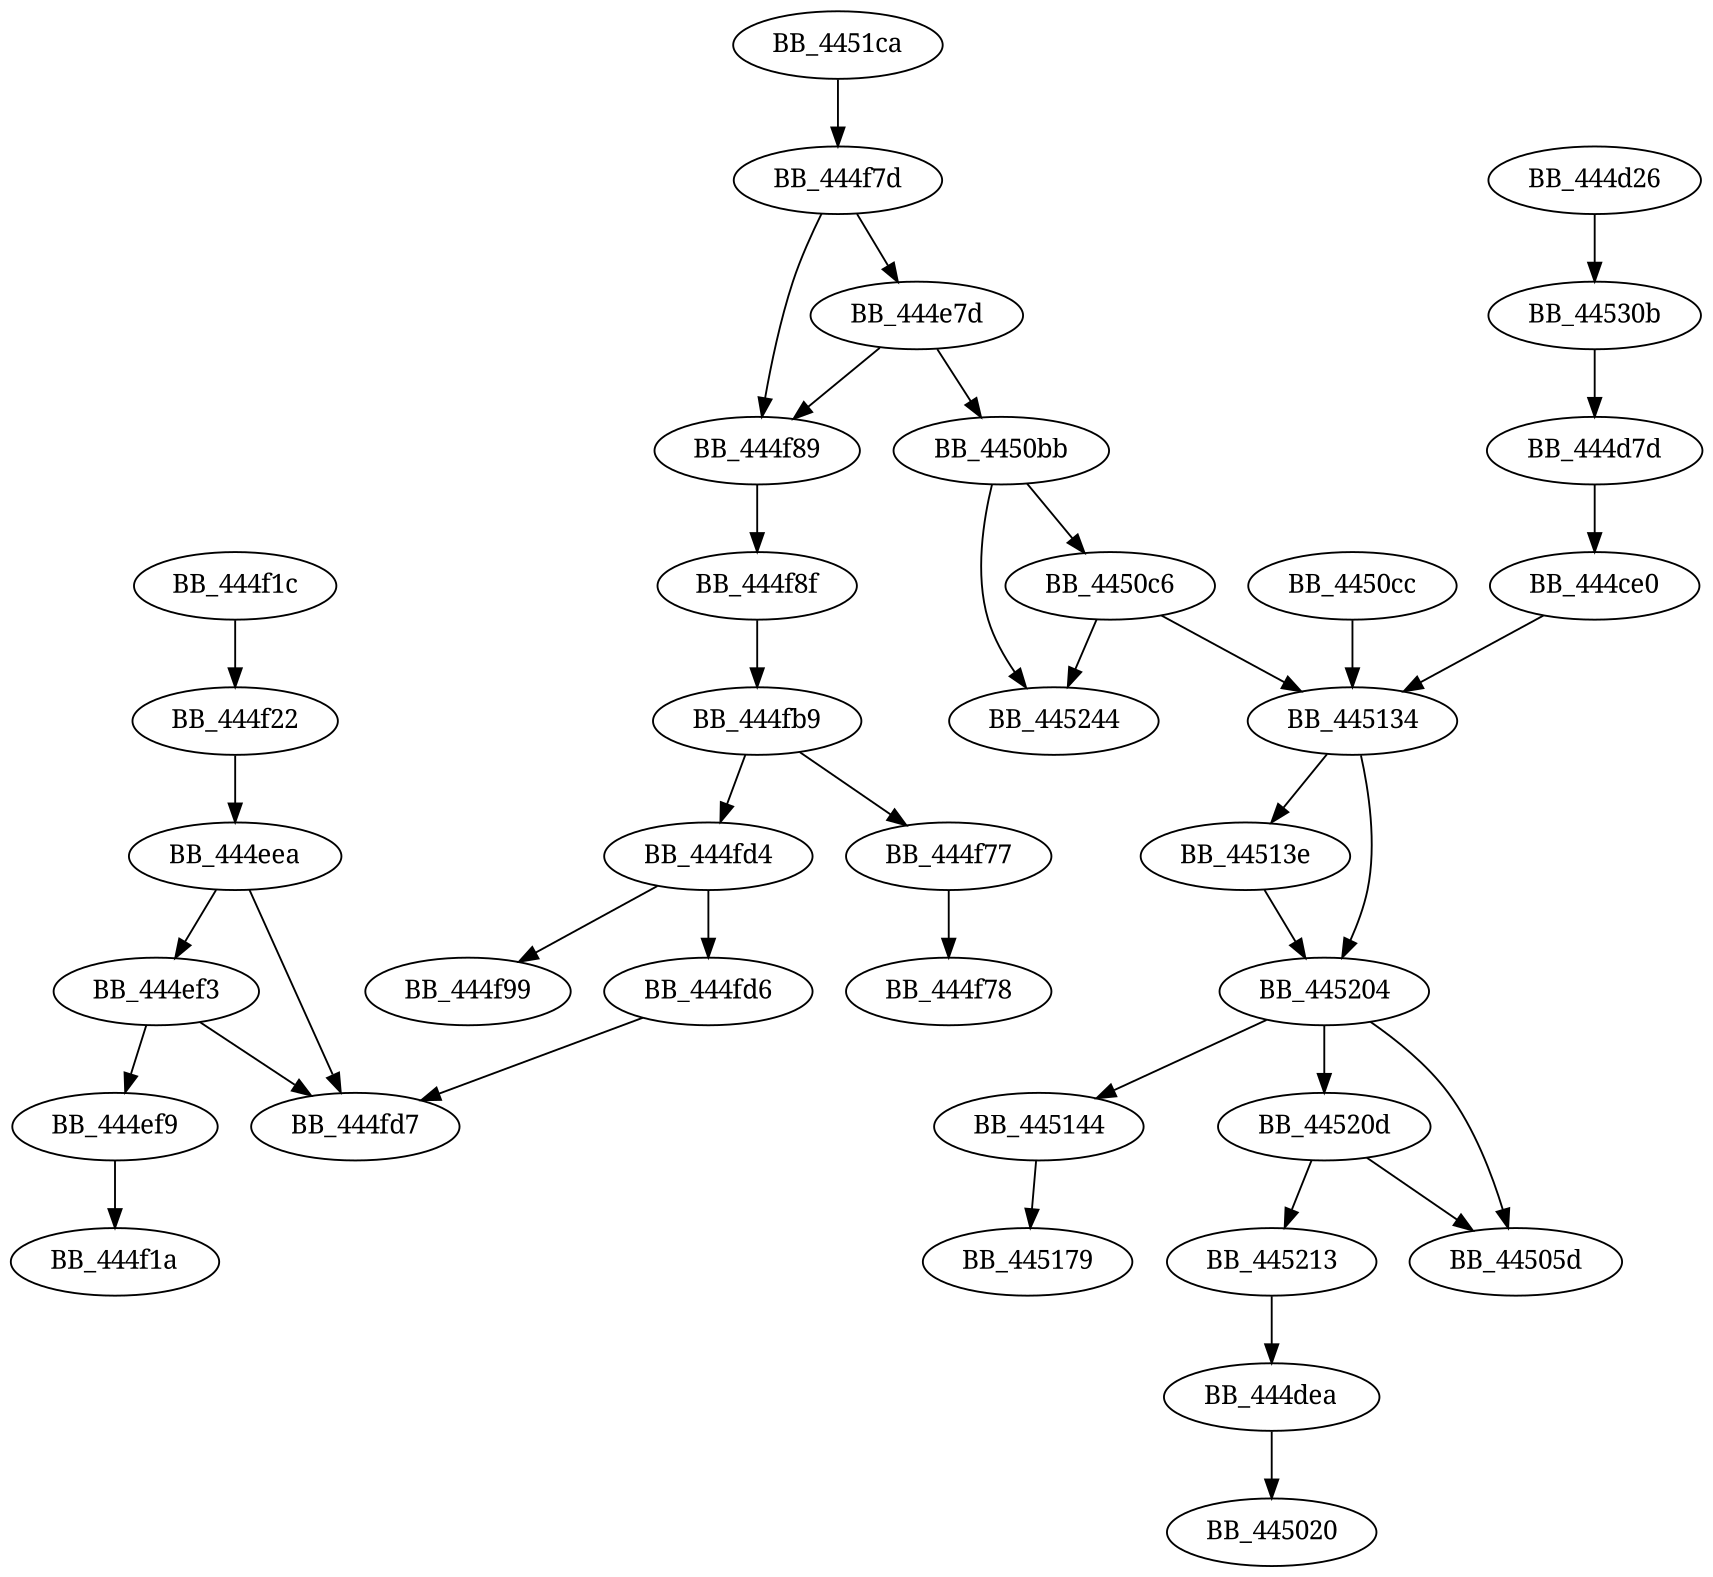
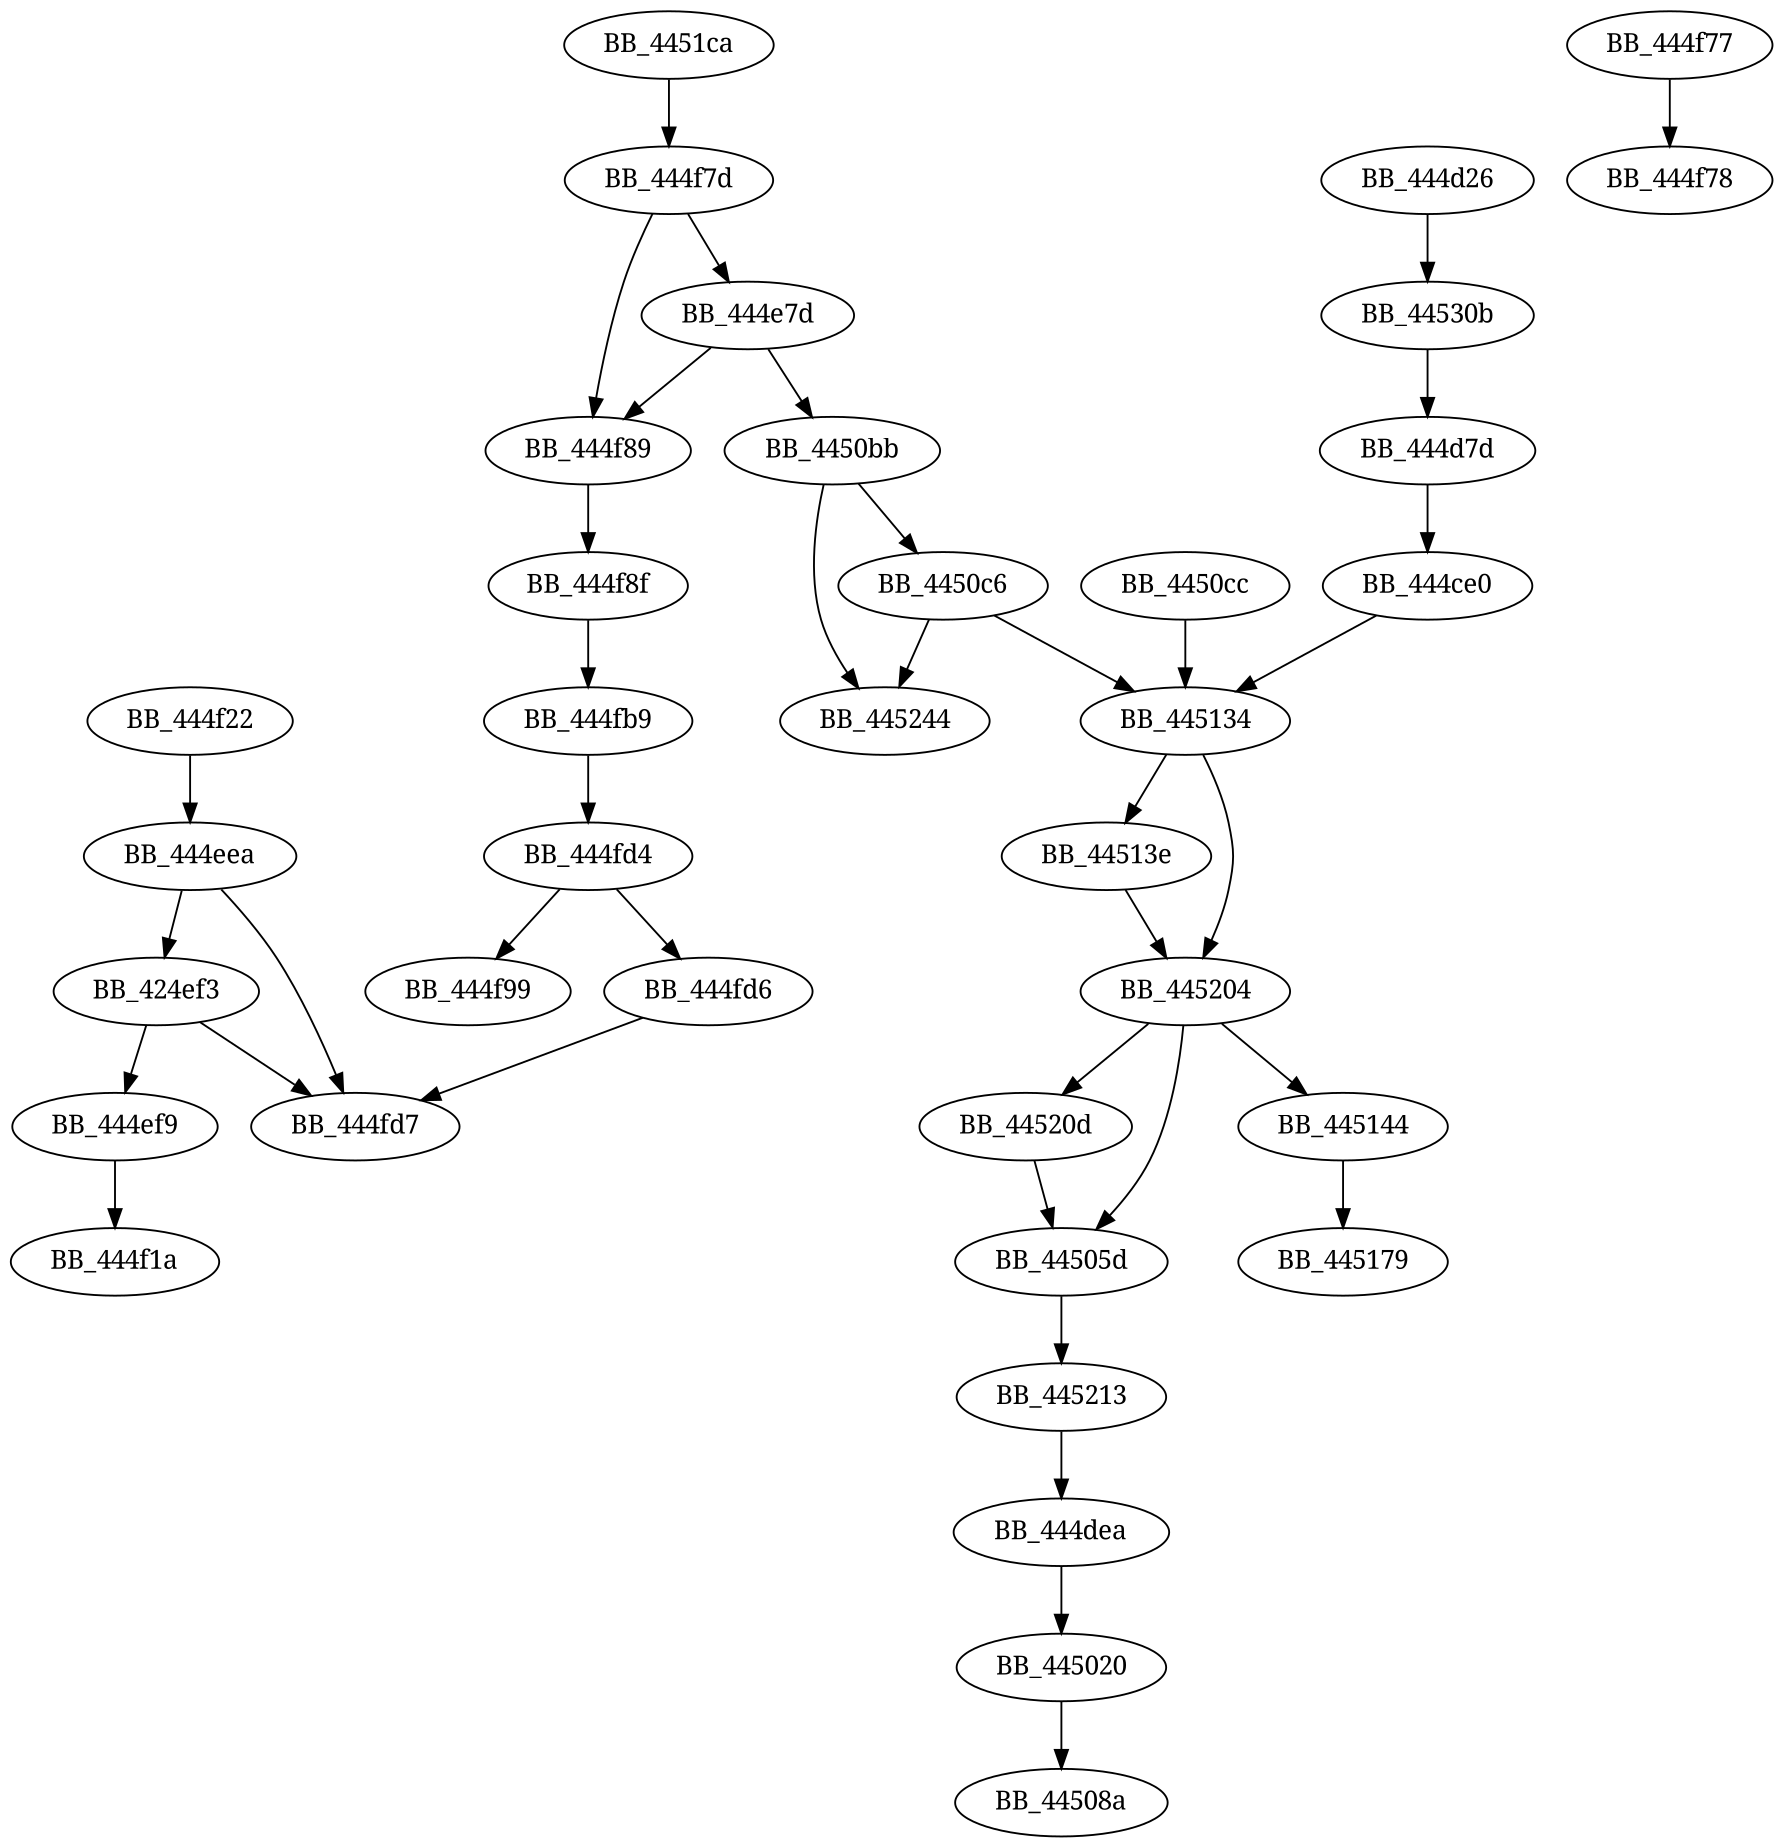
node "BB_444f1c": removed
edge "BB_444fb9" -> "BB_444f77": removed
node "BB_444ef3": label "BB_444ef3" -> "BB_424ef3"
edge "BB_44520d" -> "BB_445213": now "BB_44505d" -> "BB_445213"
node "BB_44508a": added
